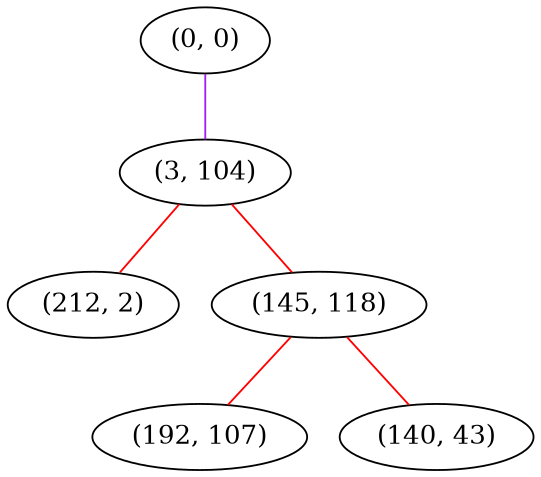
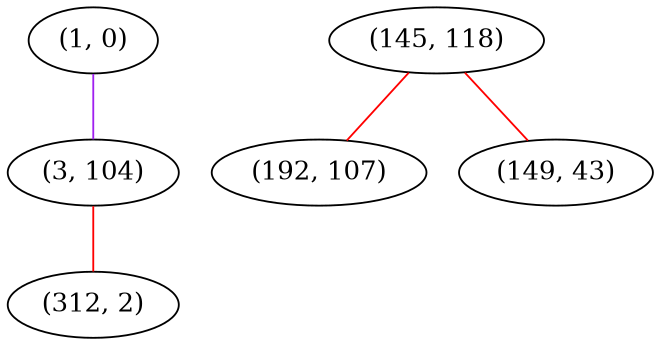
node "(0, 0)": label "(0, 0)" -> "(1, 0)"
edge "(3, 104)" -- "(145, 118)": removed
node "(212, 2)": label "(212, 2)" -> "(312, 2)"
node "(140, 43)": label "(140, 43)" -> "(149, 43)"
